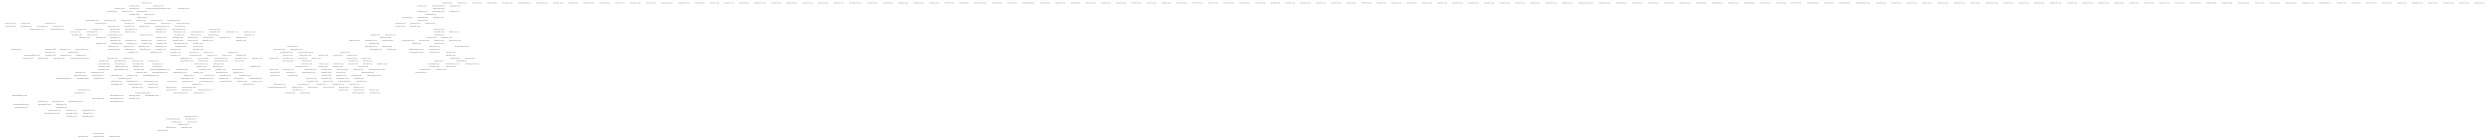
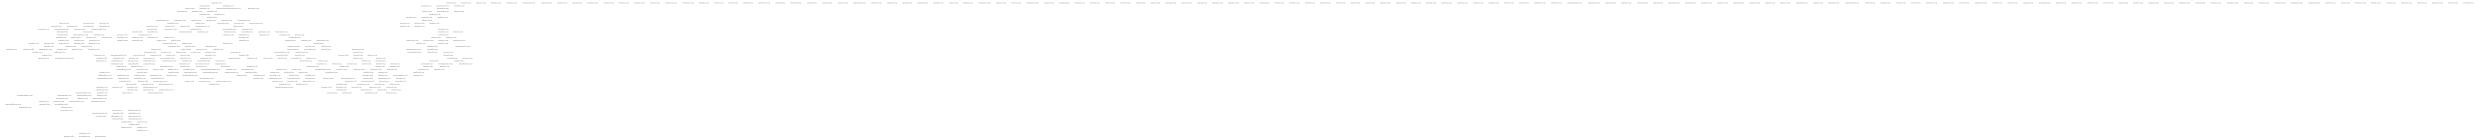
node "100000010000111011111_64-85:11-LEN:21": removed
node "10000000010001100000_7-27:14-LEN:20": added
